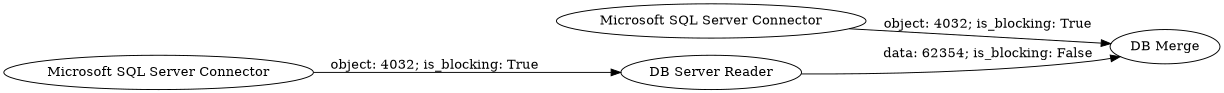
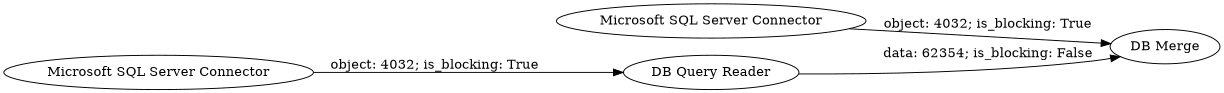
node "DB Server Reader": label "DB Server Reader" -> "DB Query Reader"
